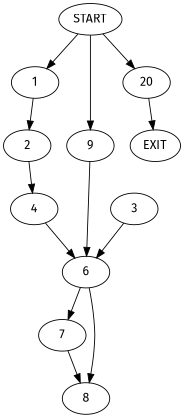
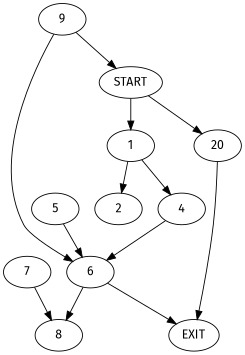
edge "START" -> "9": reversed
edge "2" -> "4": now "1" -> "4"
node "3": label "3" -> "5"
edge "6" -> "7": now "6" -> "EXIT"
